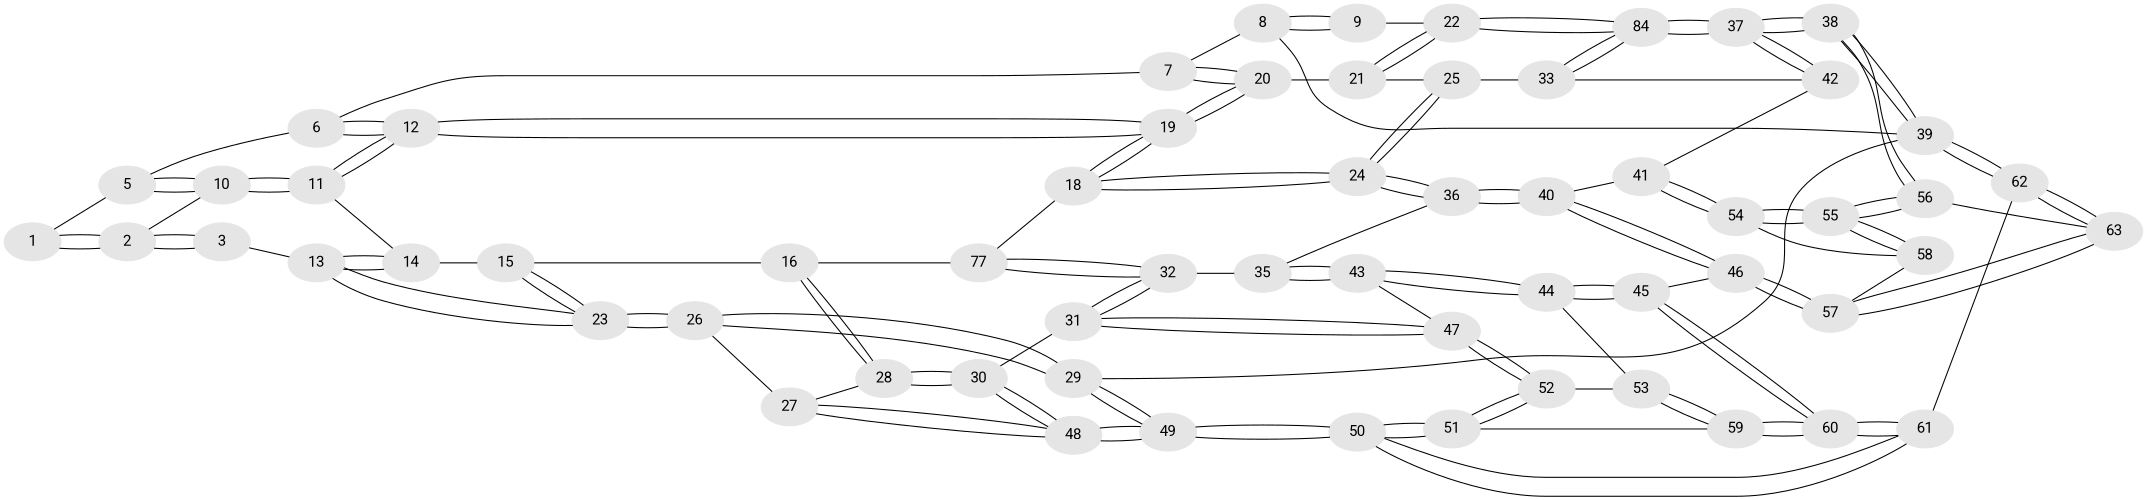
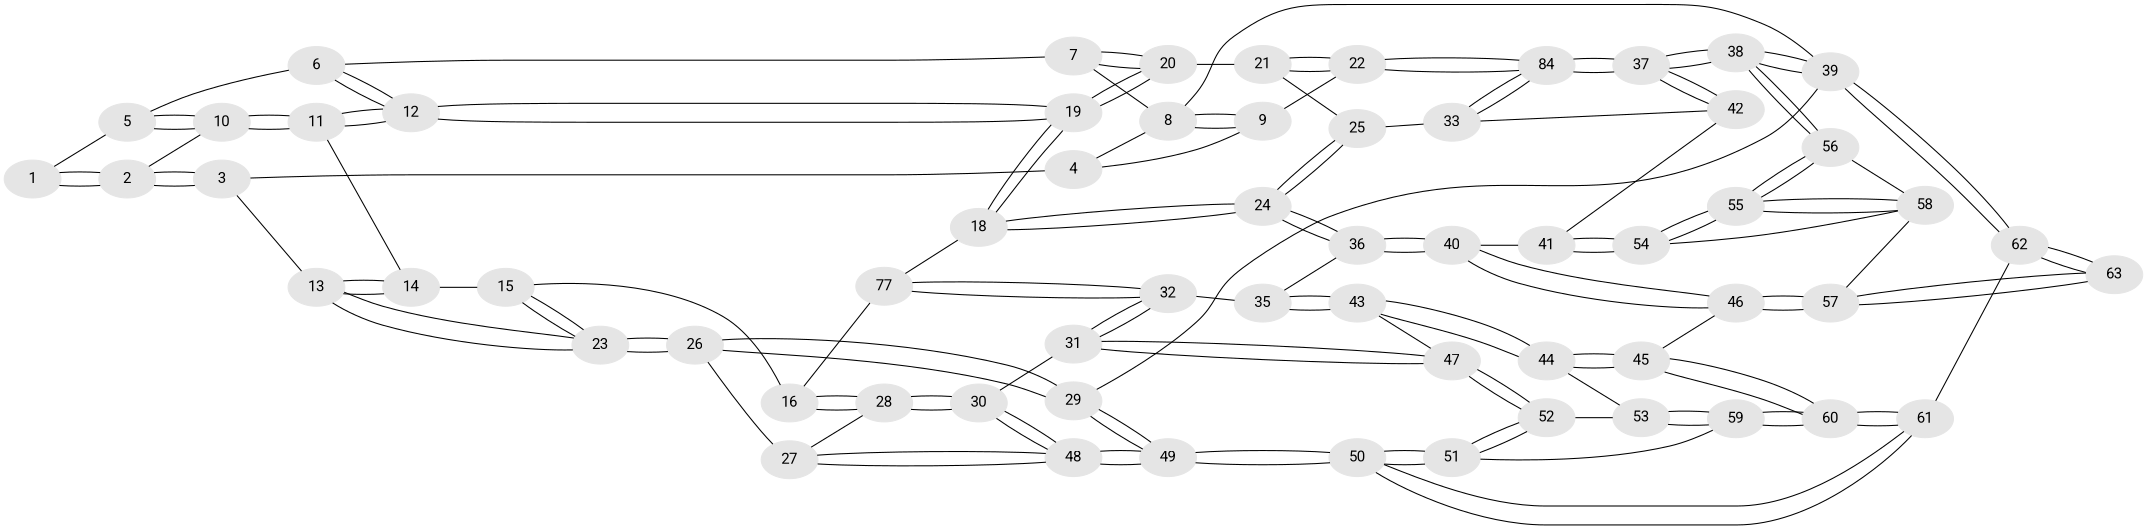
node "4": added
edge "56" -- "63": now "56" -- "58"
